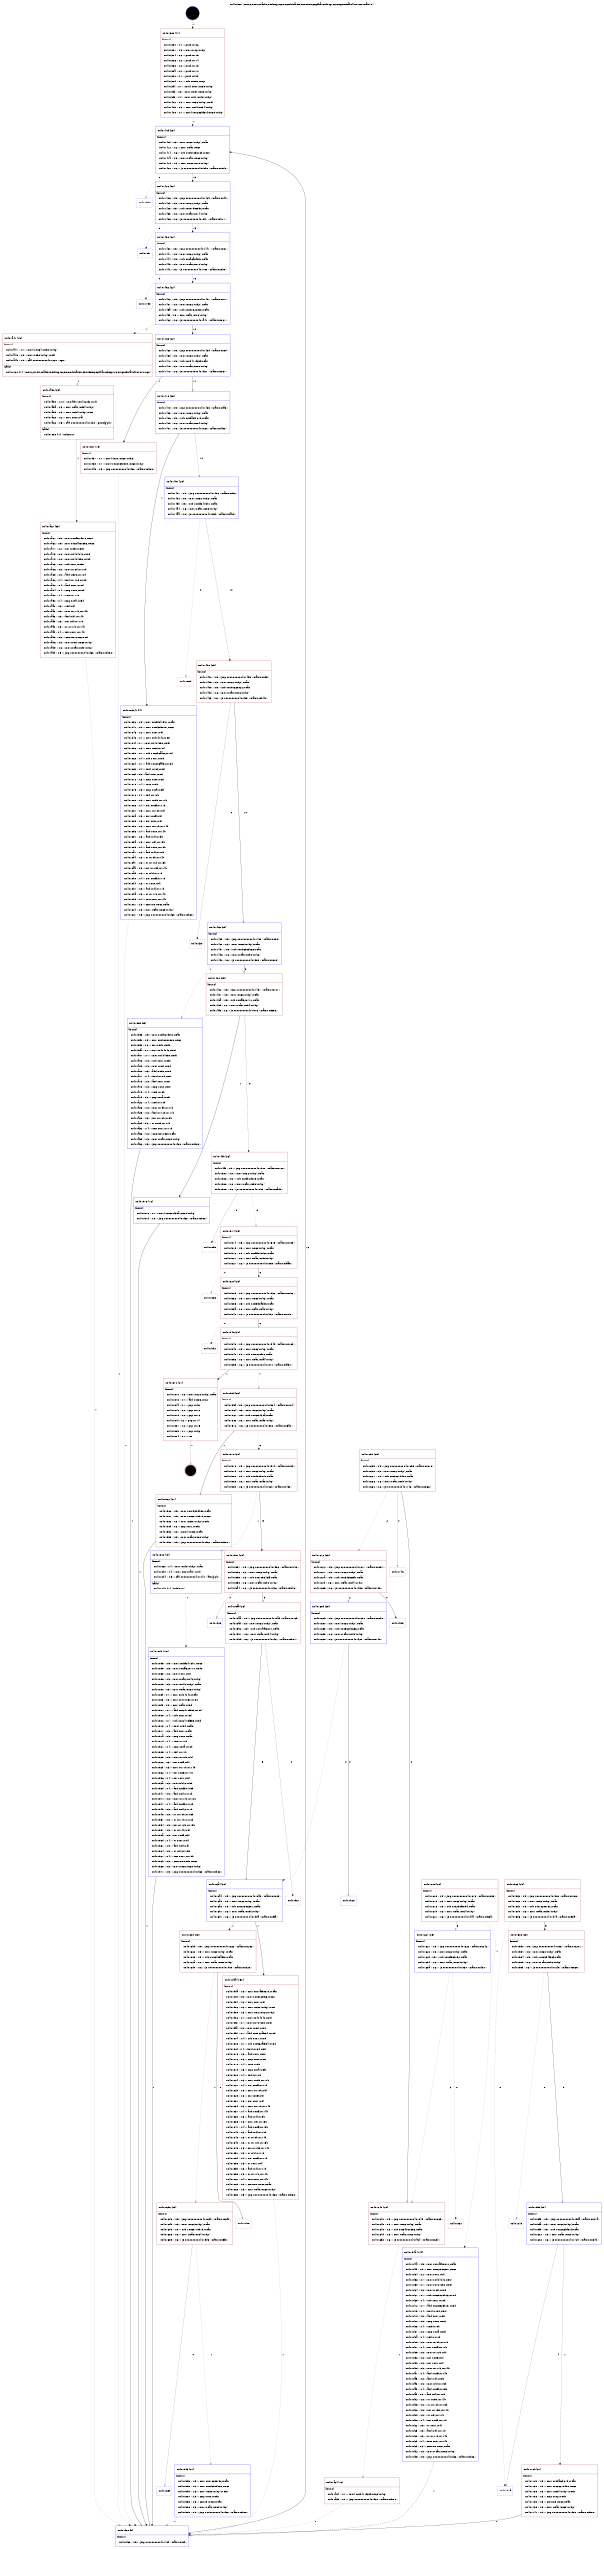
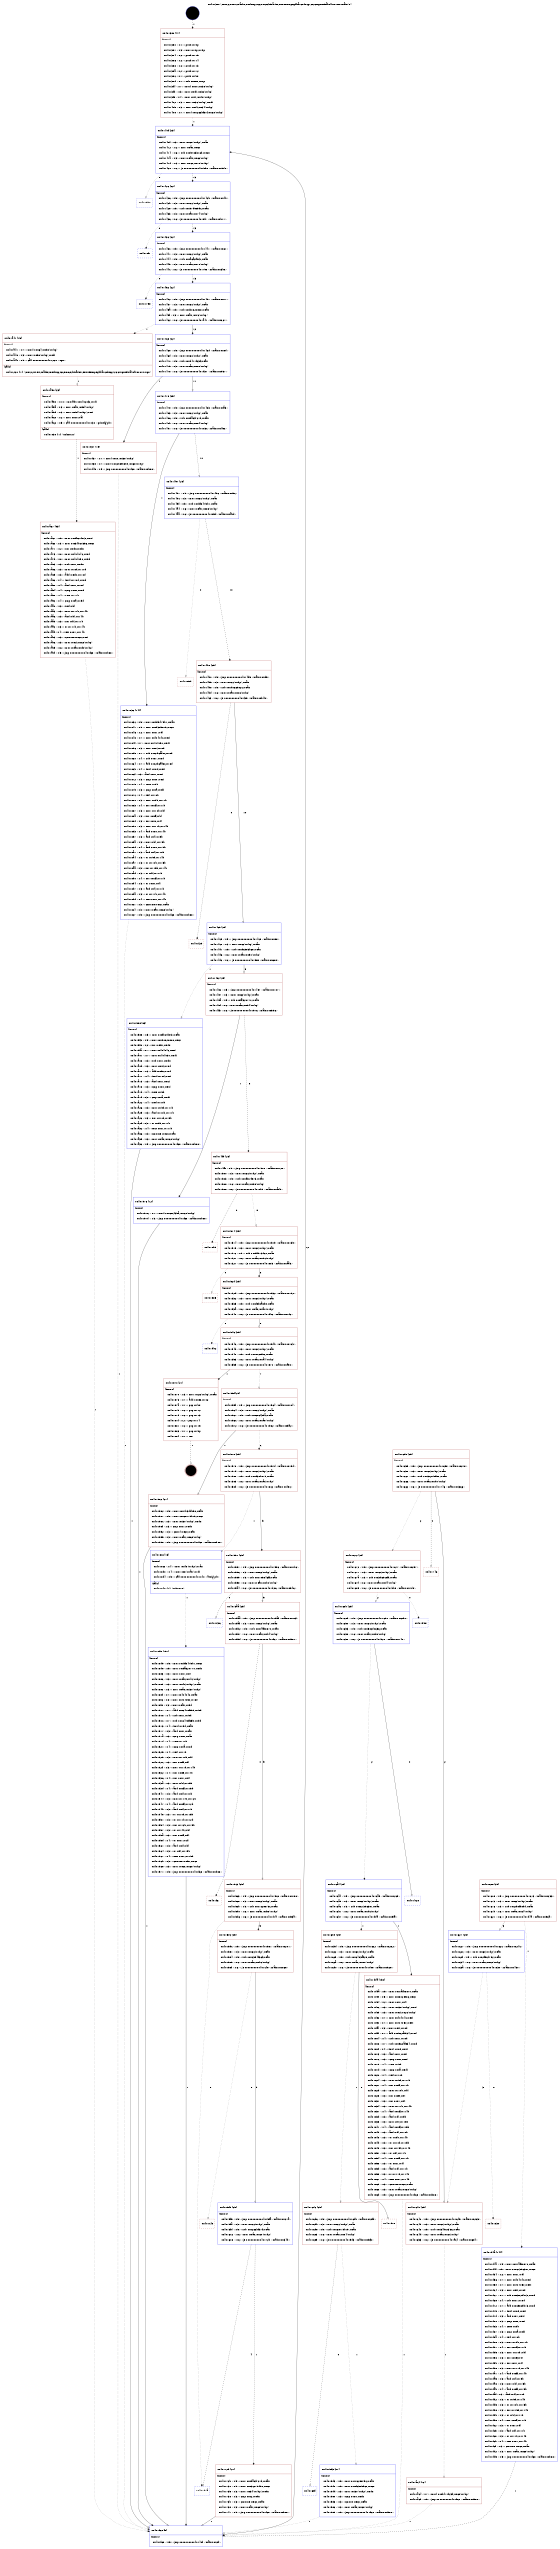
edge "0x401672 [25]" -> "0x401bbe": style solid -> dotted
edge "0x4015aa [25]" -> "0x4016a4 [25]": now "0x4015aa [25]" -> "0x4015c3 [25]"
